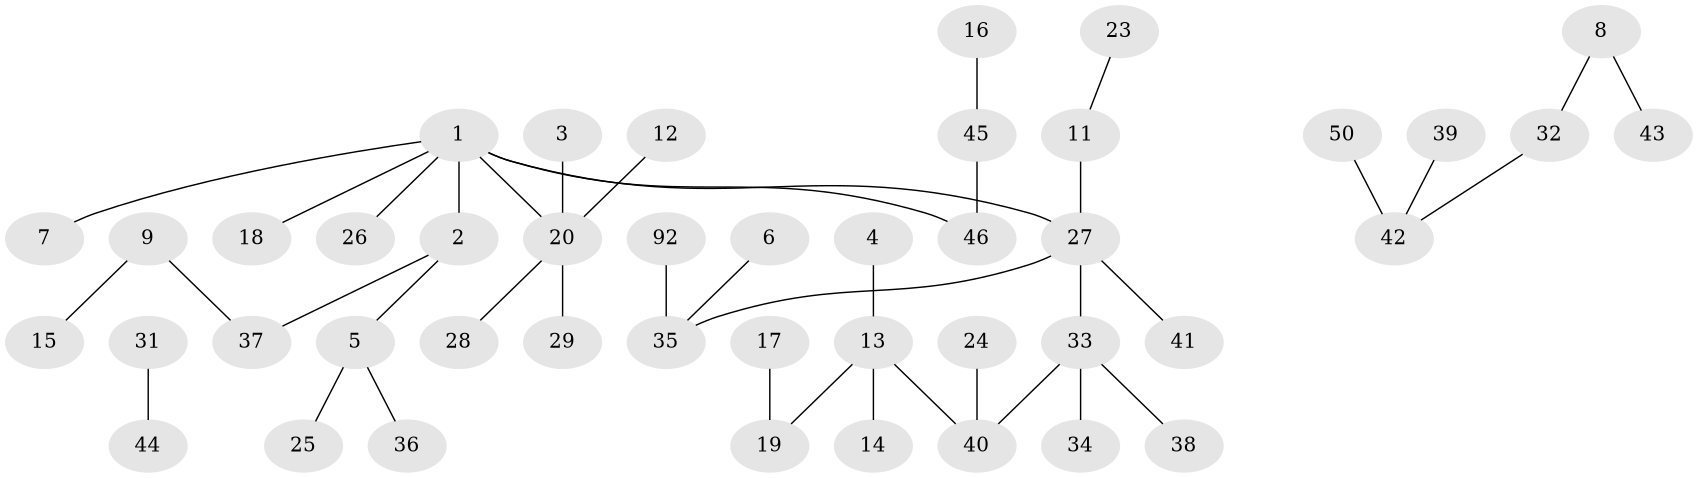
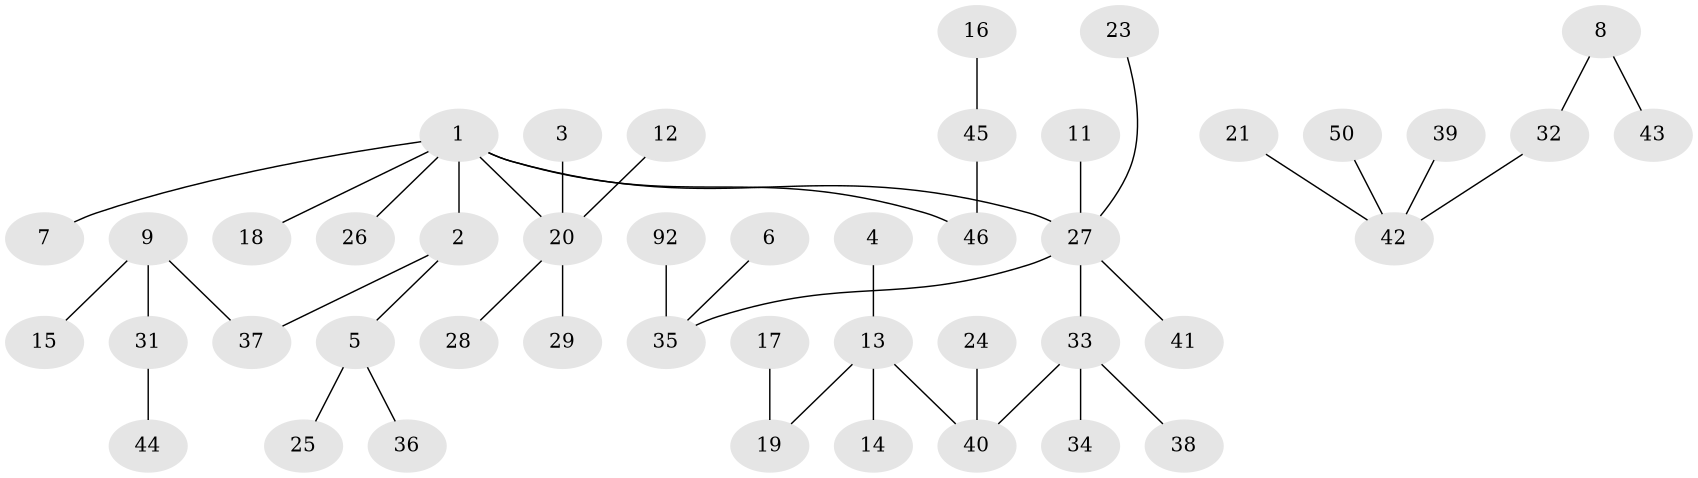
edge "23" -- "11": now "23" -- "27"
node "21": added
edge "9" -- "31": added
